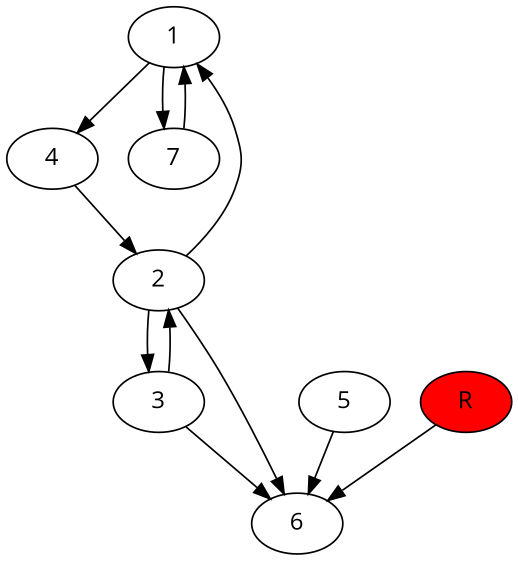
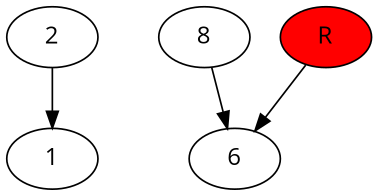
node "4": removed
node "7": removed
edge "2" -> "6": removed
node "3": removed
node "5": label "5" -> "8"
